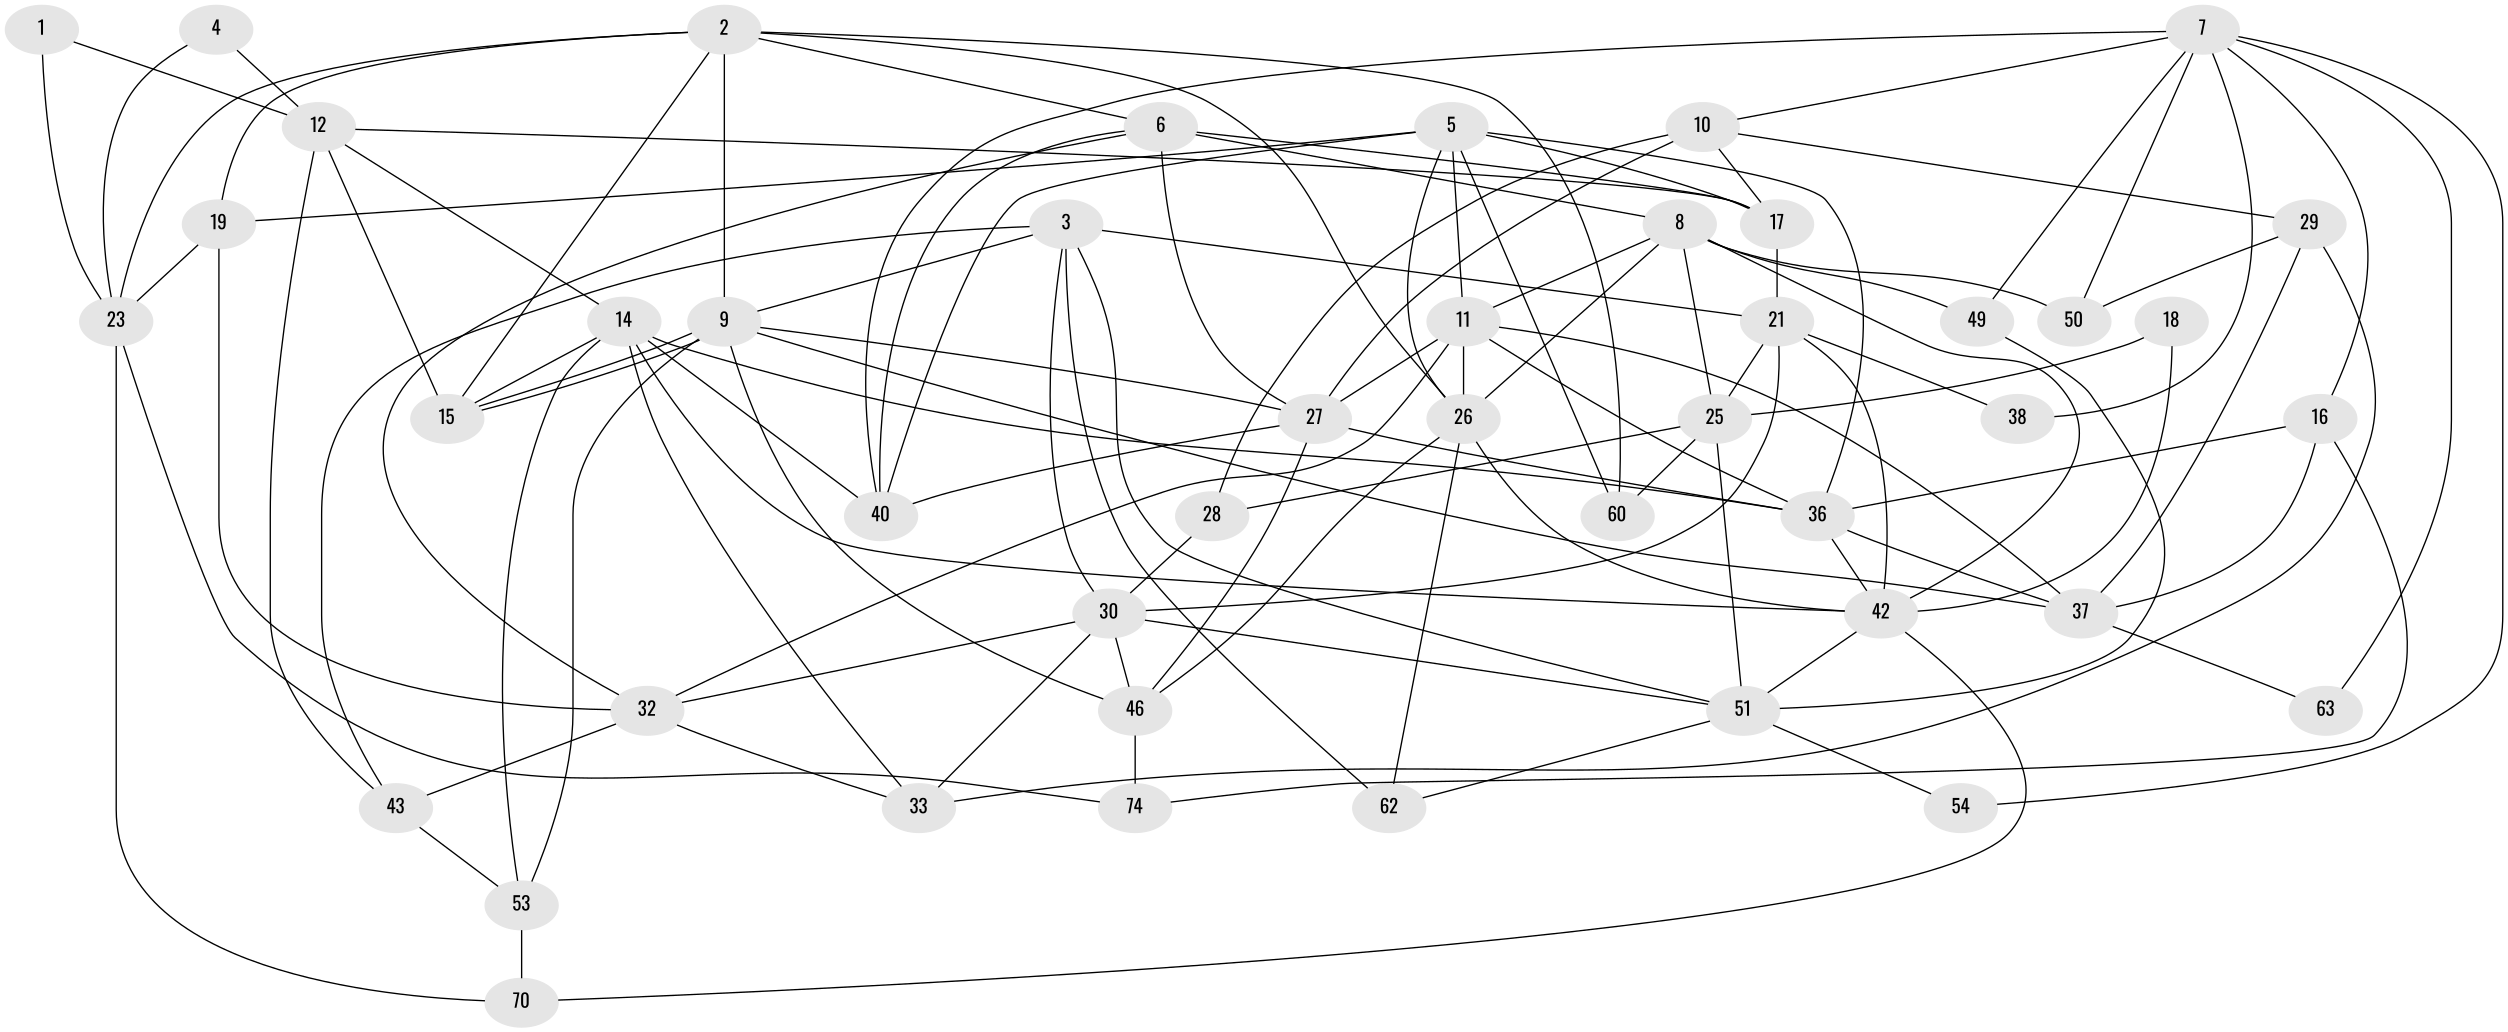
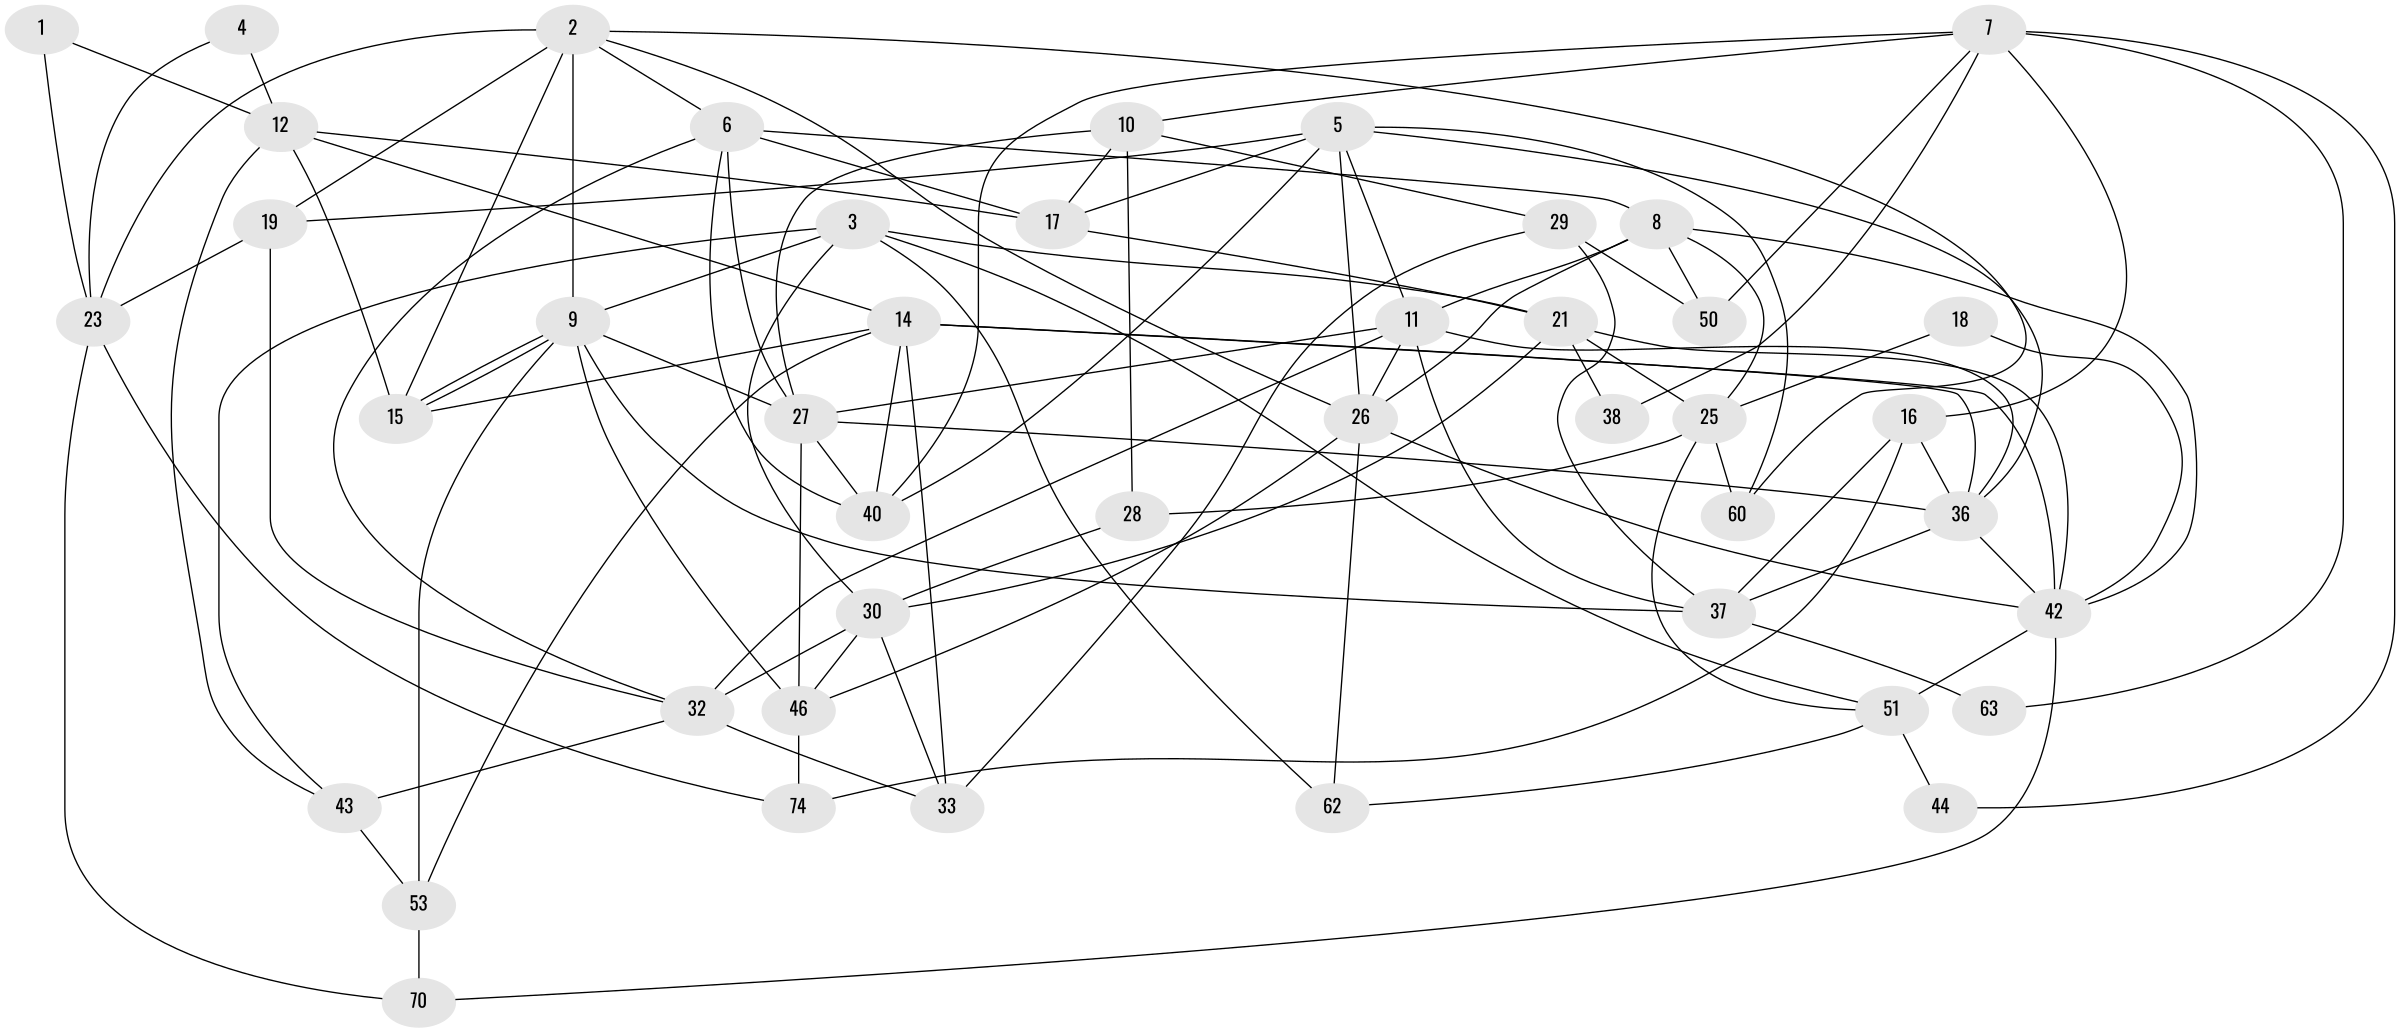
node "49": removed
edge "30" -- "51": removed
node "54": label "54" -> "44"
